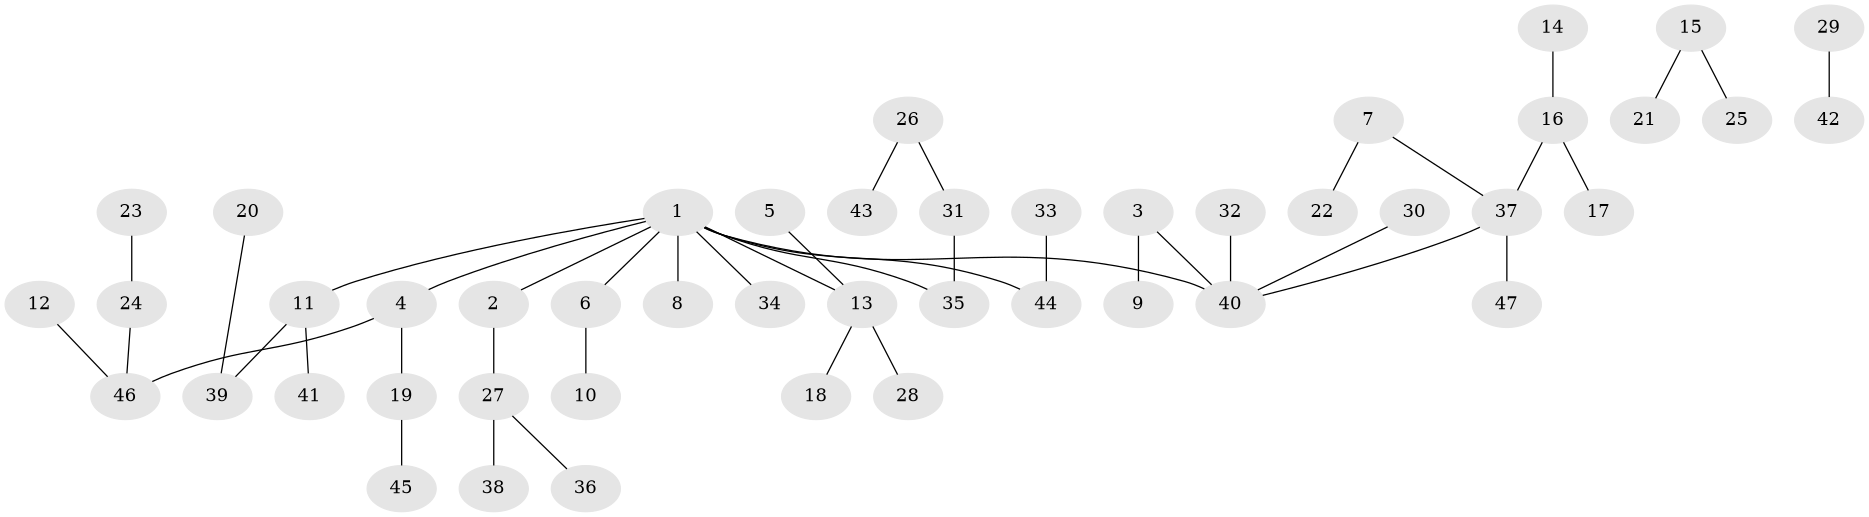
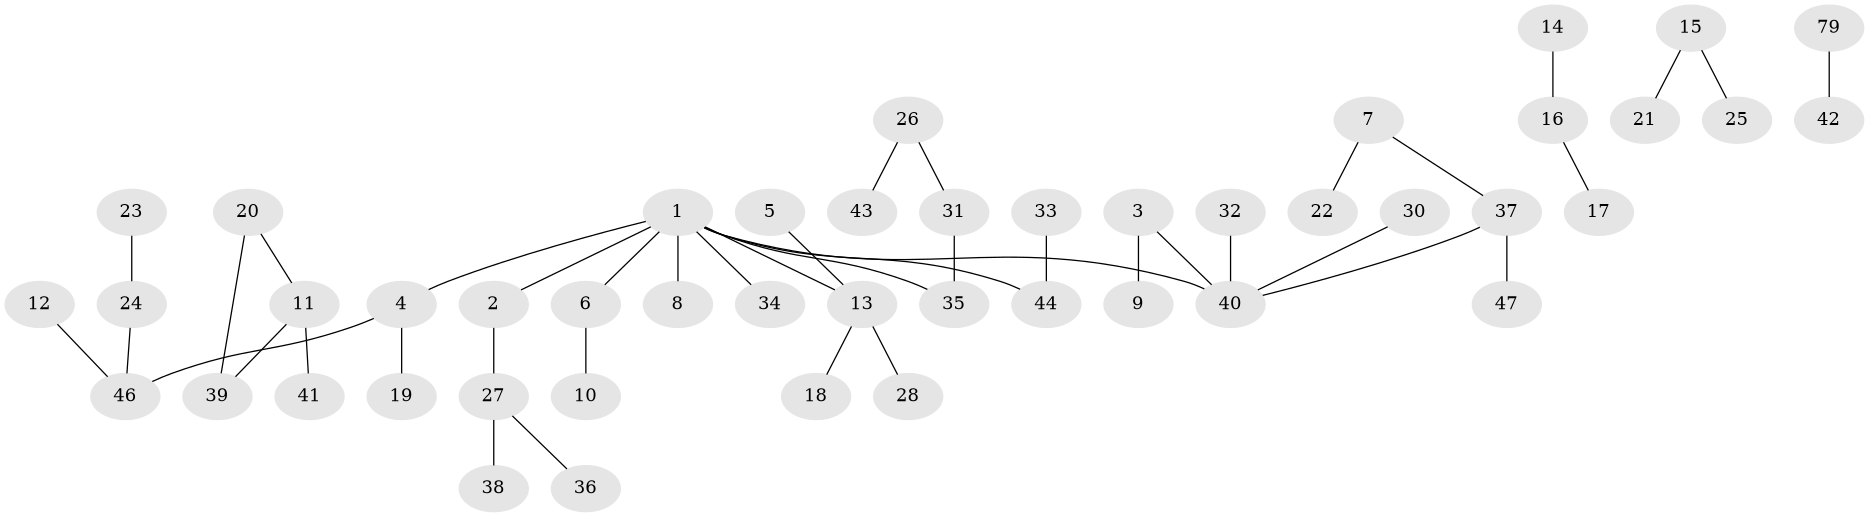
node "29": label "29" -> "79"
edge "16" -- "37": removed
edge "1" -- "11": now "20" -- "11"
node "45": removed
